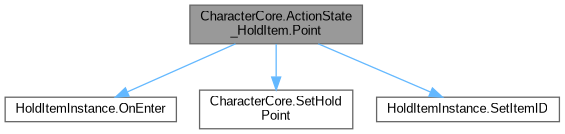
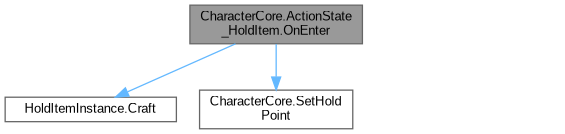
node "CharacterCore.ActionState _HoldItem.Point": label "CharacterCore.ActionState _HoldItem.Point" -> "CharacterCore.ActionState _HoldItem.OnEnter"
node "HoldItemInstance.OnEnter": label "HoldItemInstance.OnEnter" -> "HoldItemInstance.Craft"
node "HoldItemInstance.SetItemID": removed
